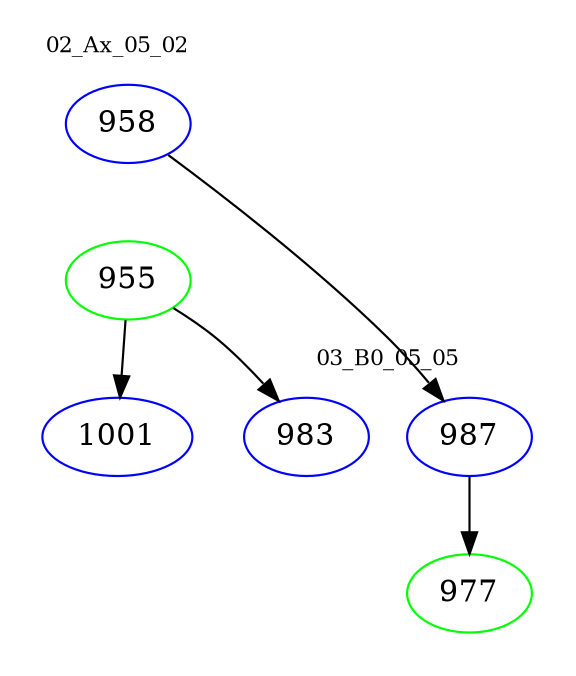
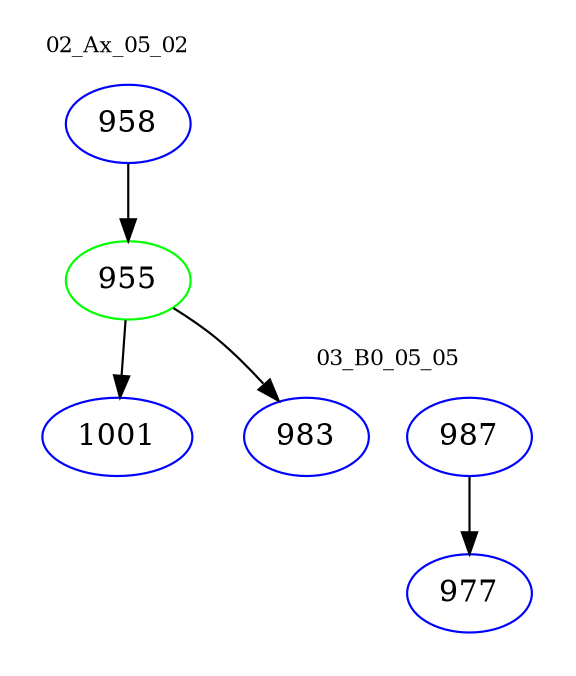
edge "958" -> "987": now "958" -> "955"
node "977": color green -> blue
